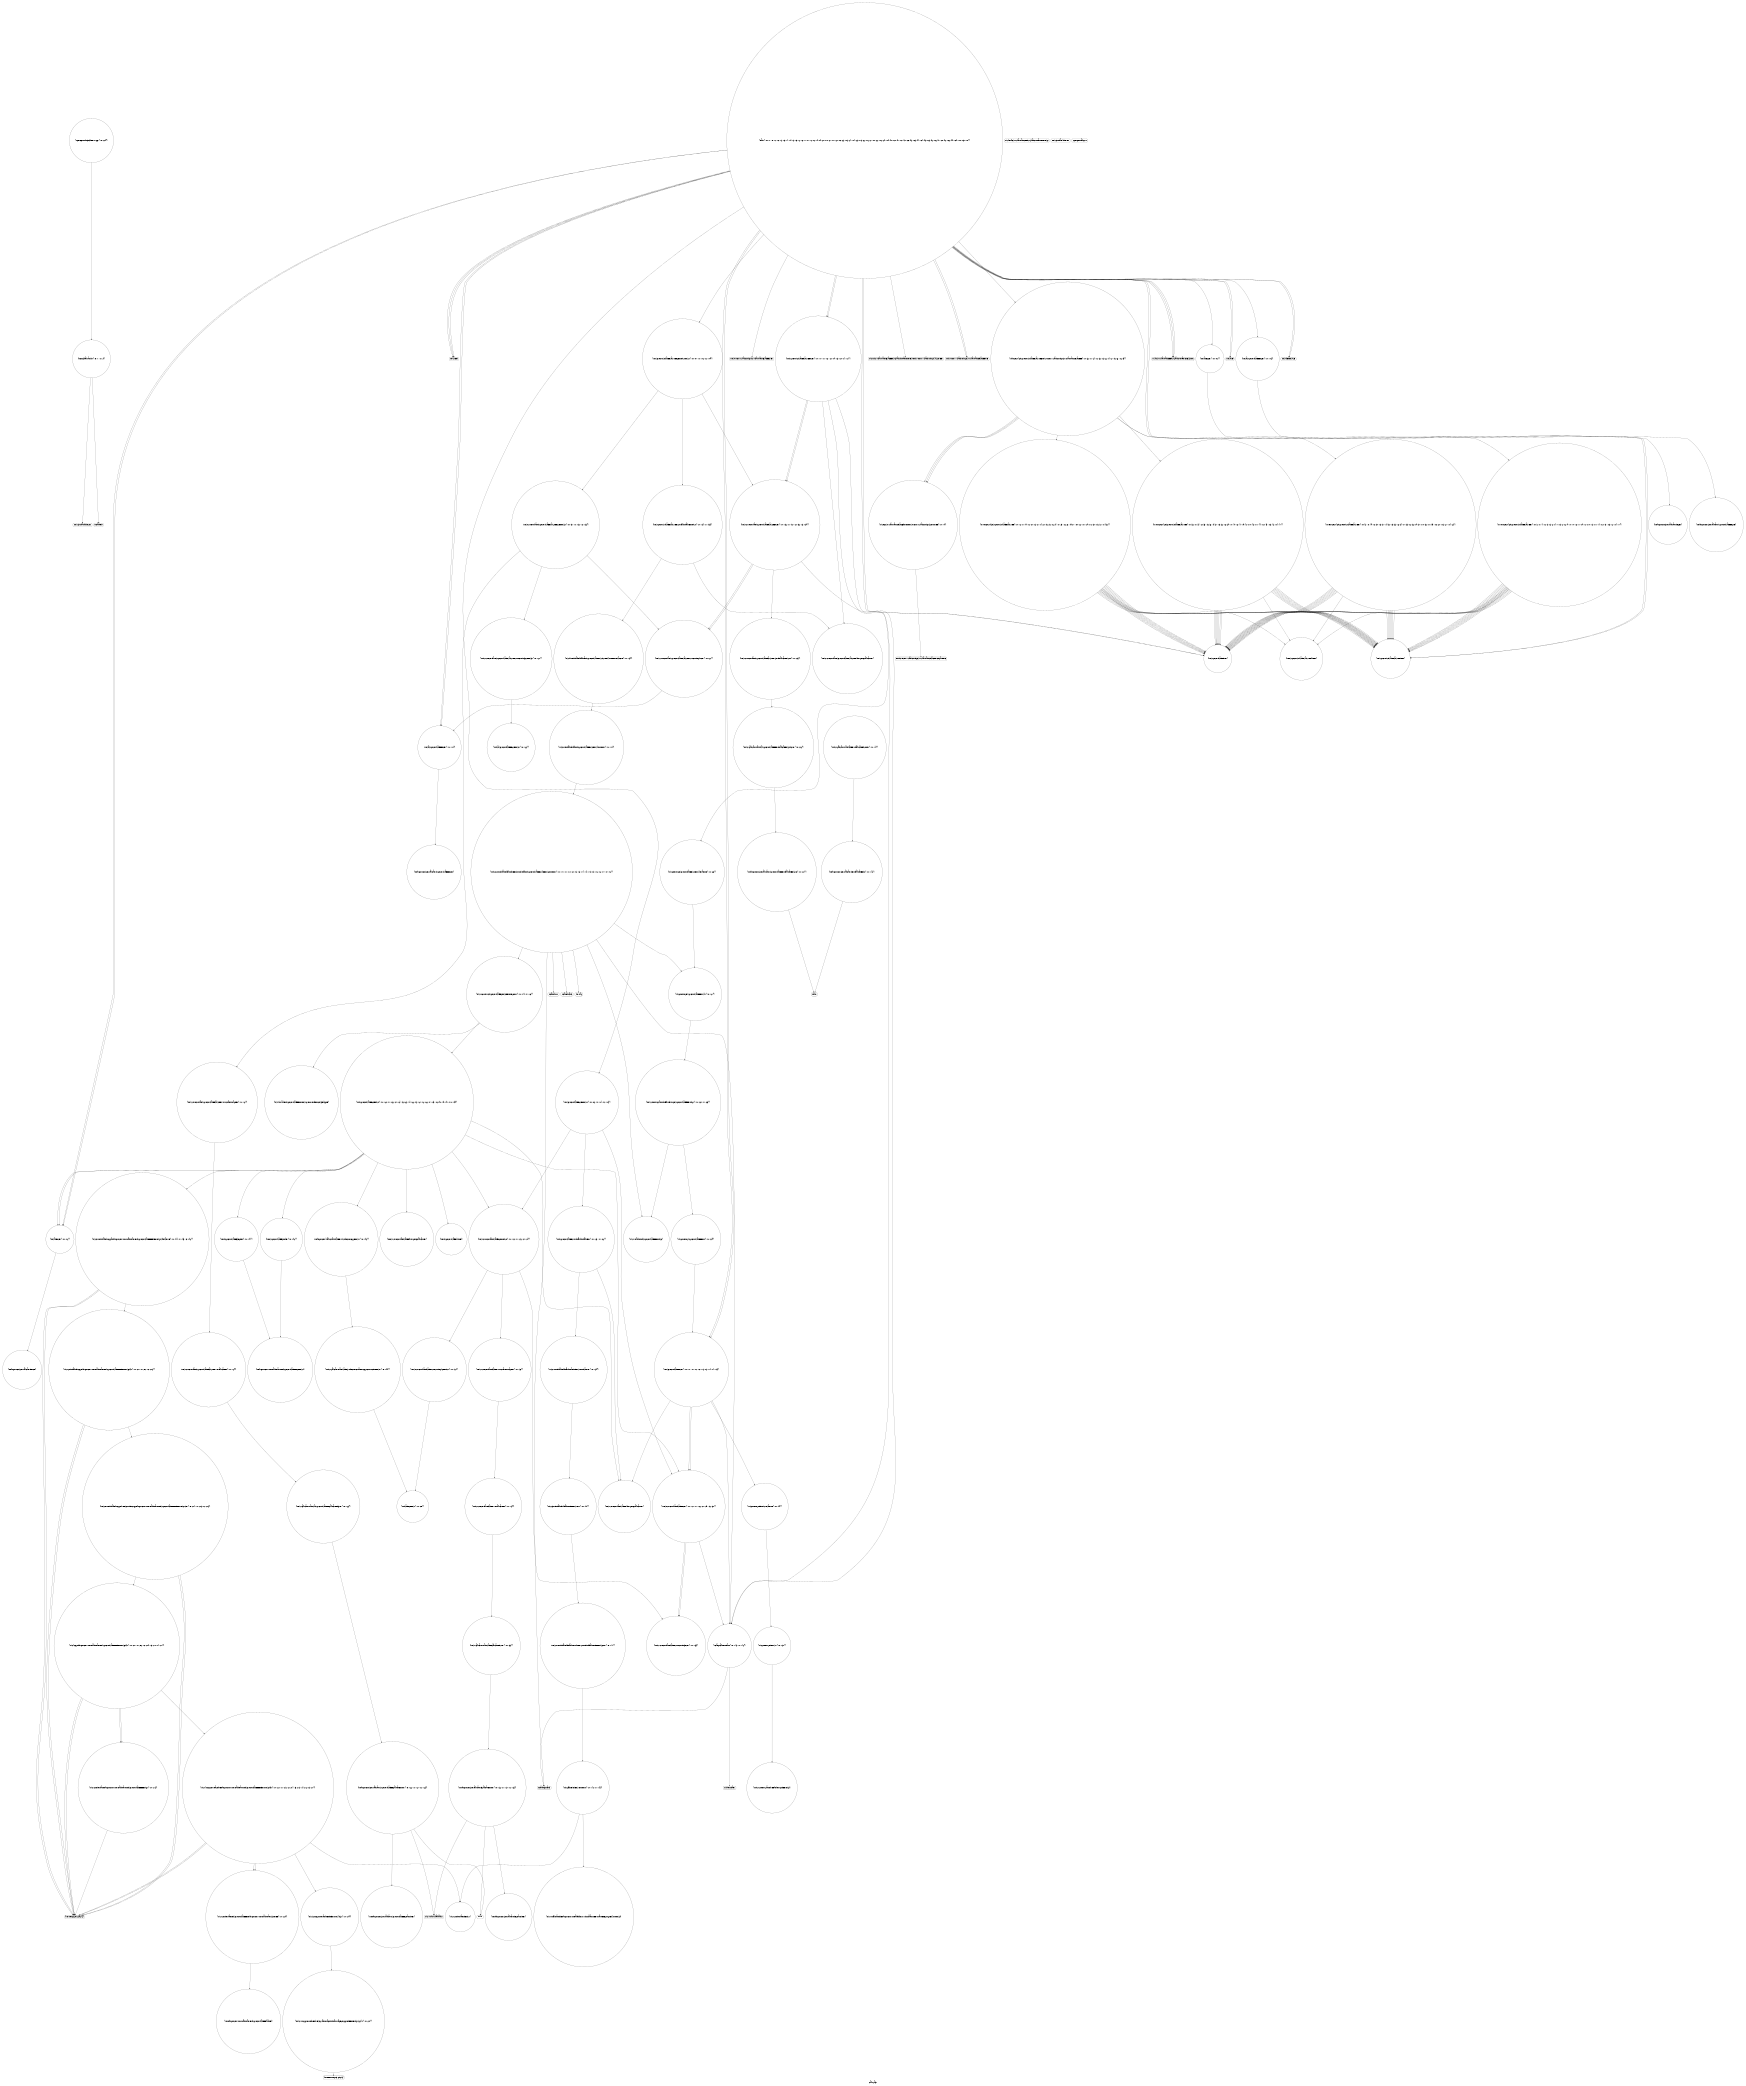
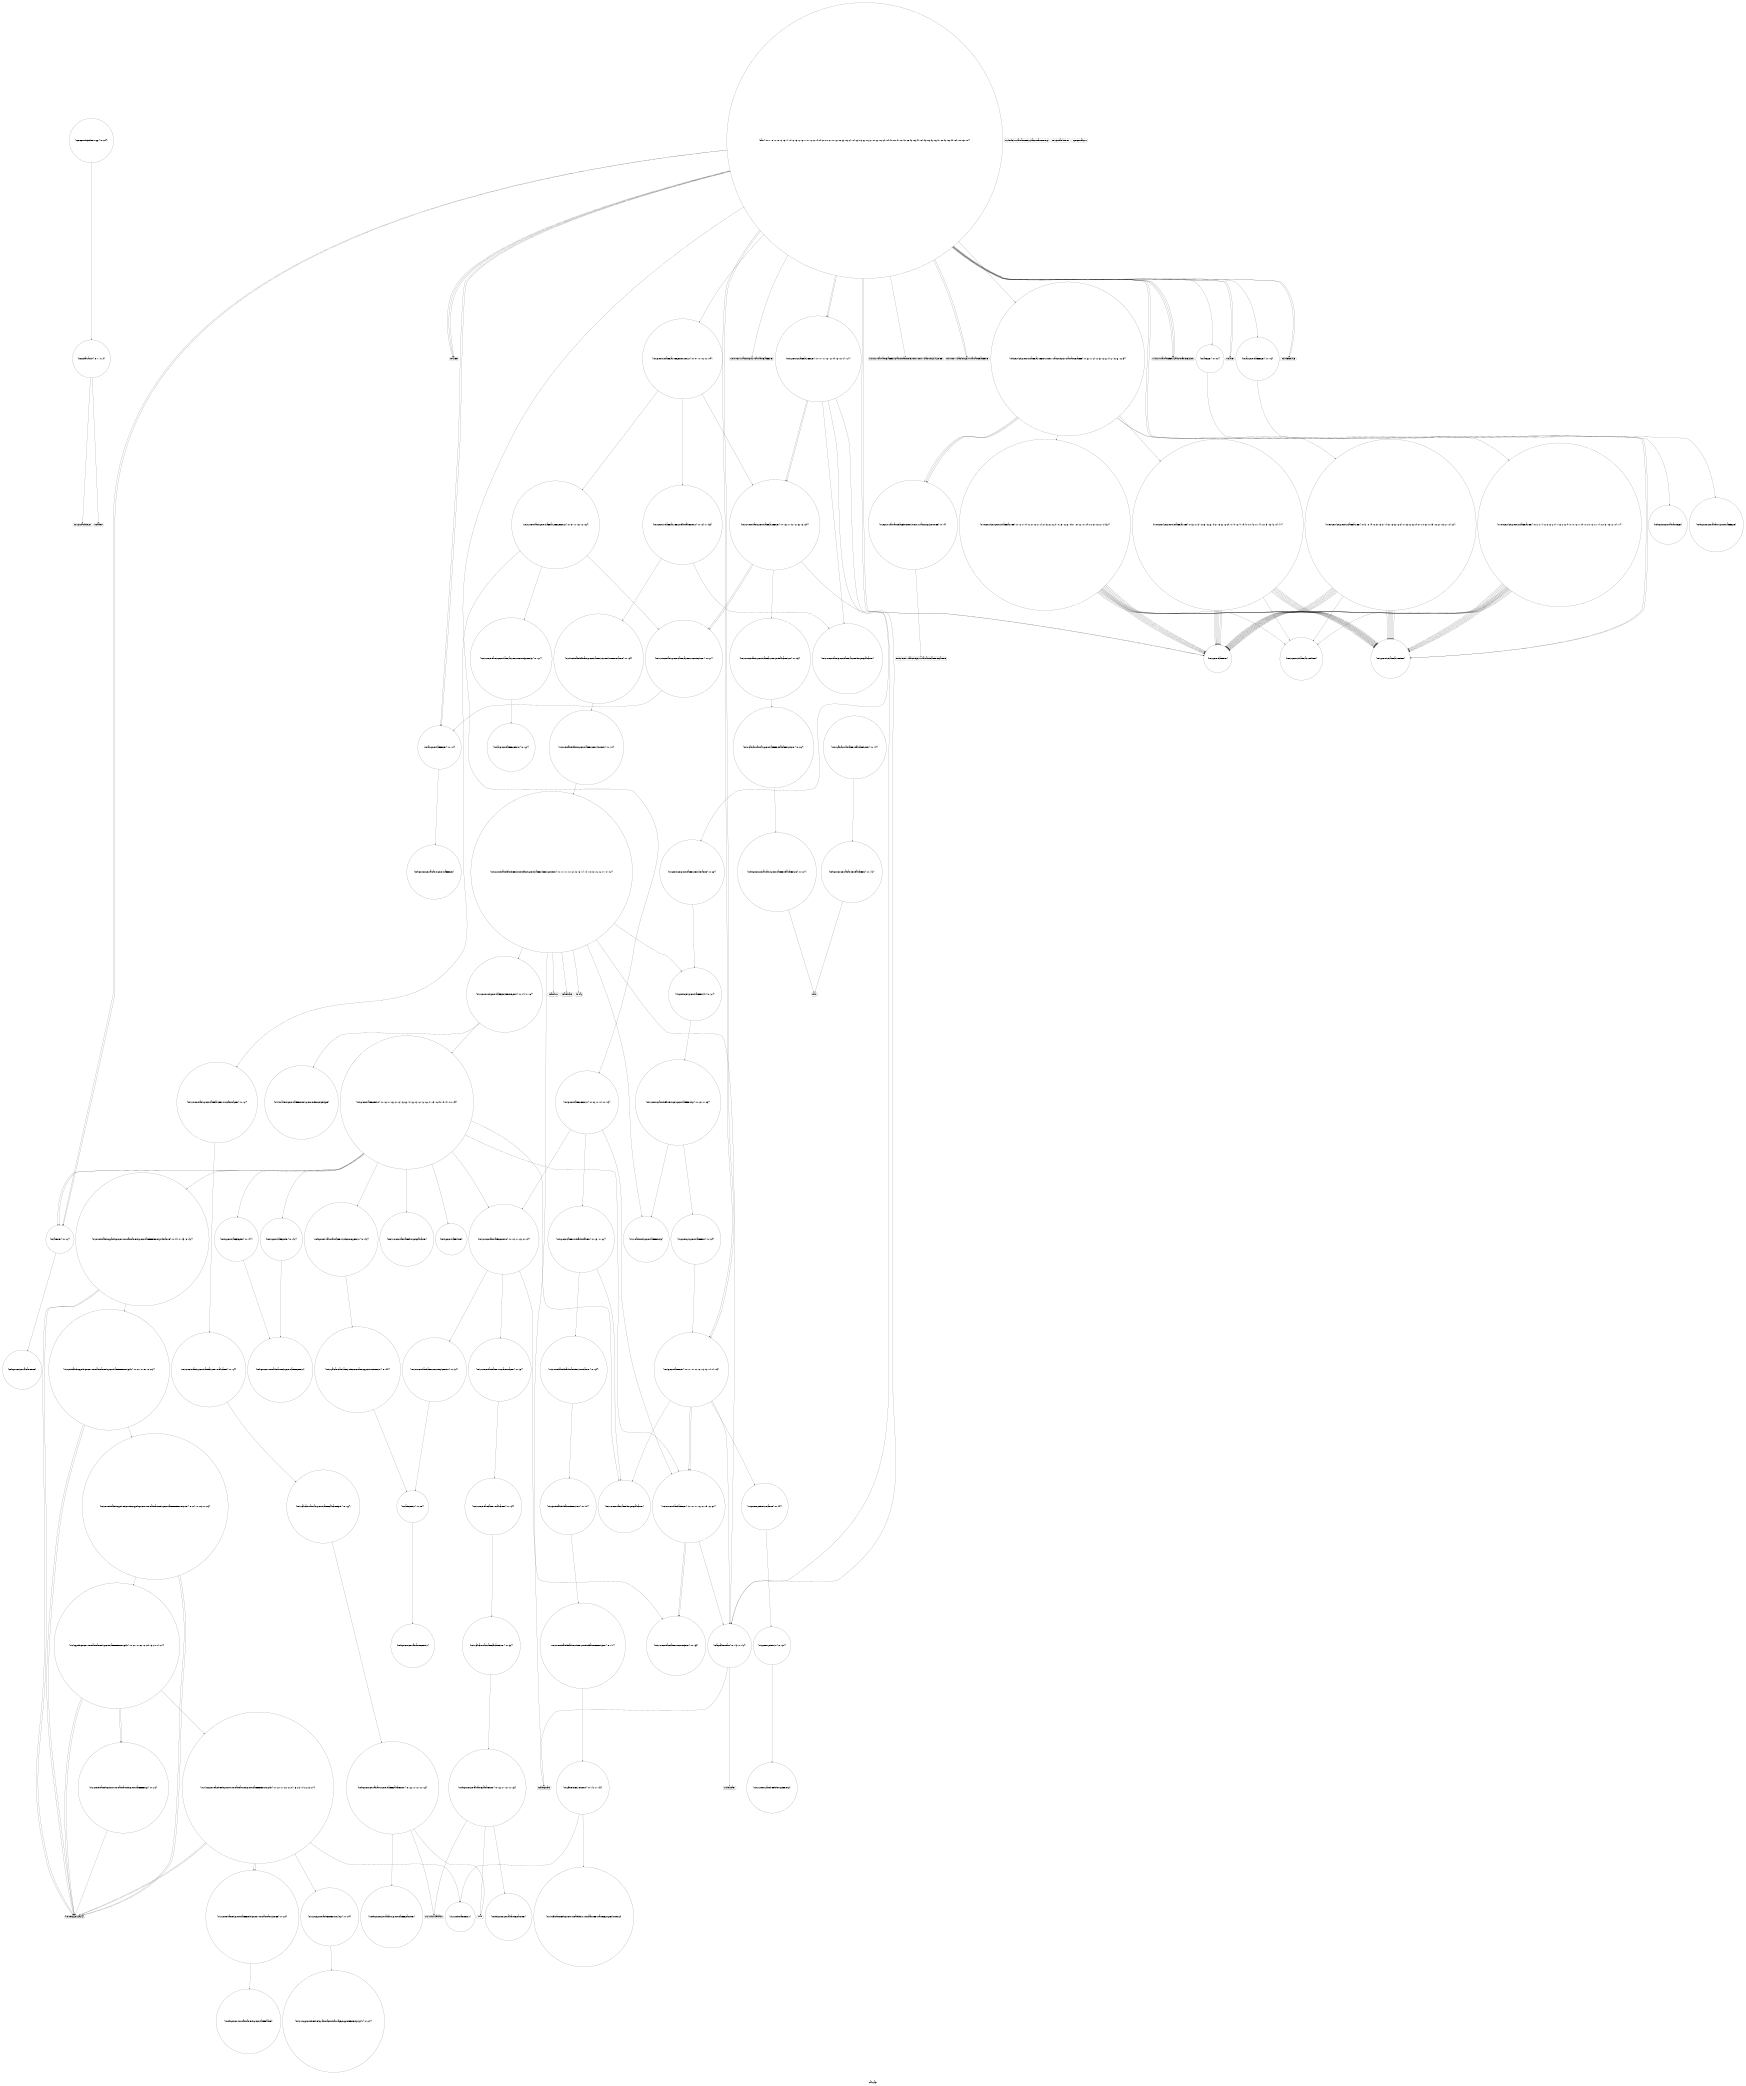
node "{_ZN9__gnu_cxx13new_allocatorIiEC2ERKS1_}": added
node "llvm.memmove.p0i8.p0i8.i64": removed
